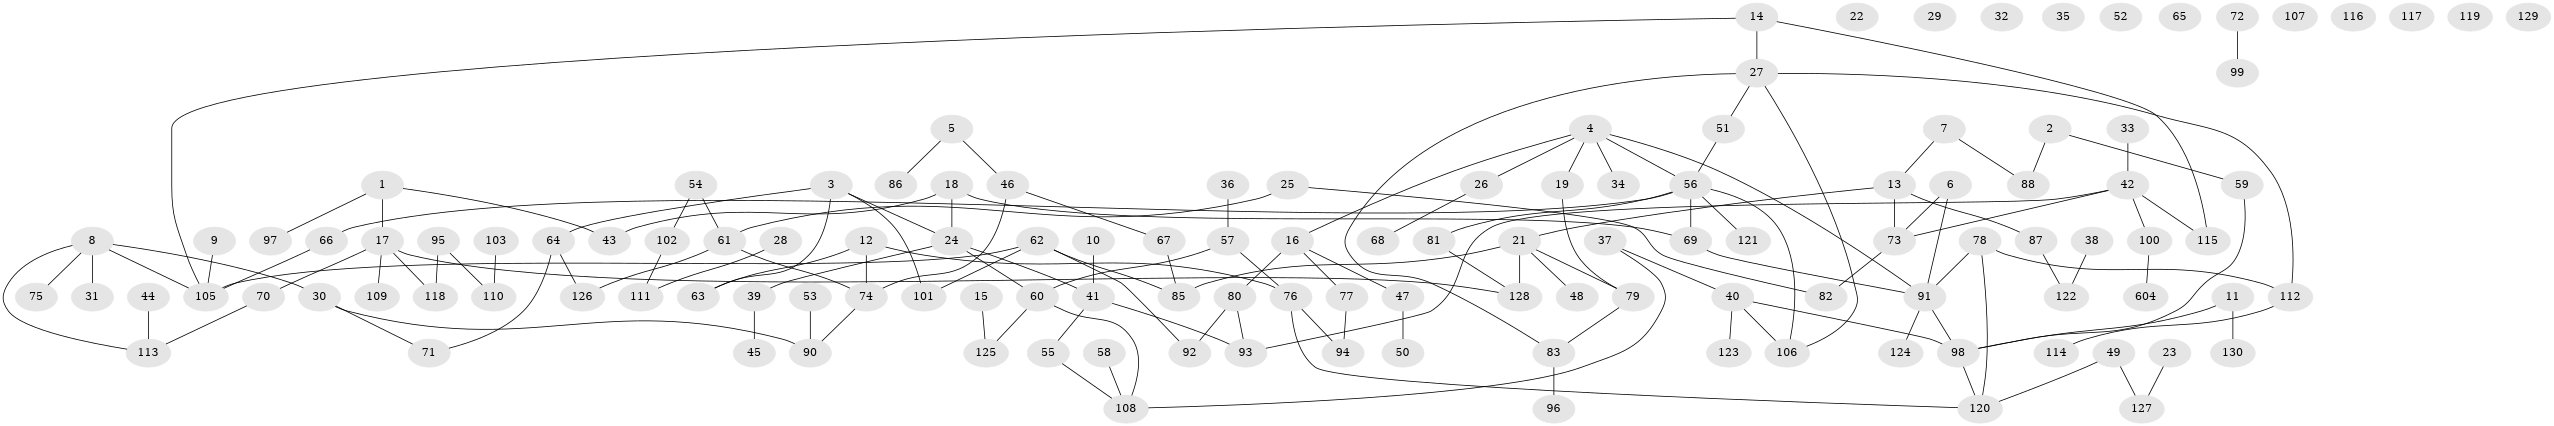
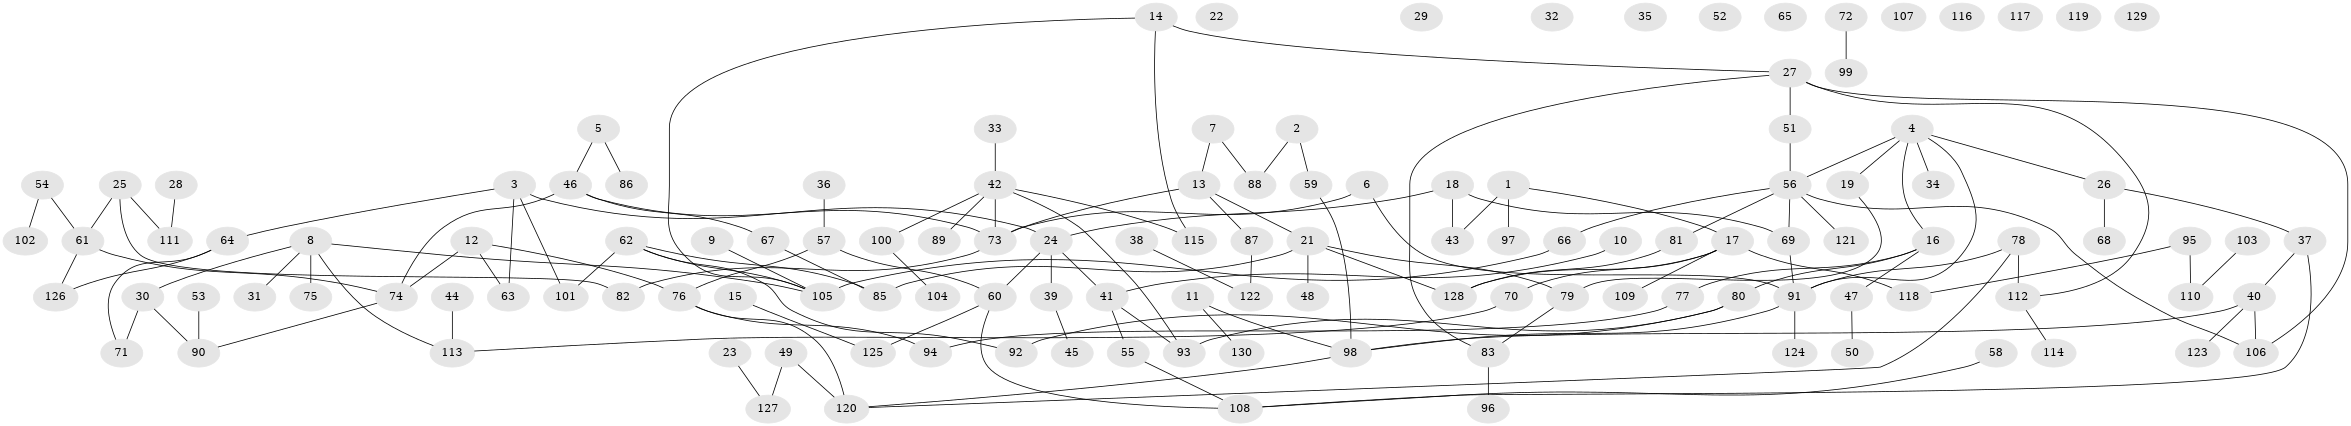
edge "26" -- "37": added
edge "46" -- "73": added
node "89": added
edge "102" -- "111": now "25" -- "111"
node "604": label "604" -> "104"
